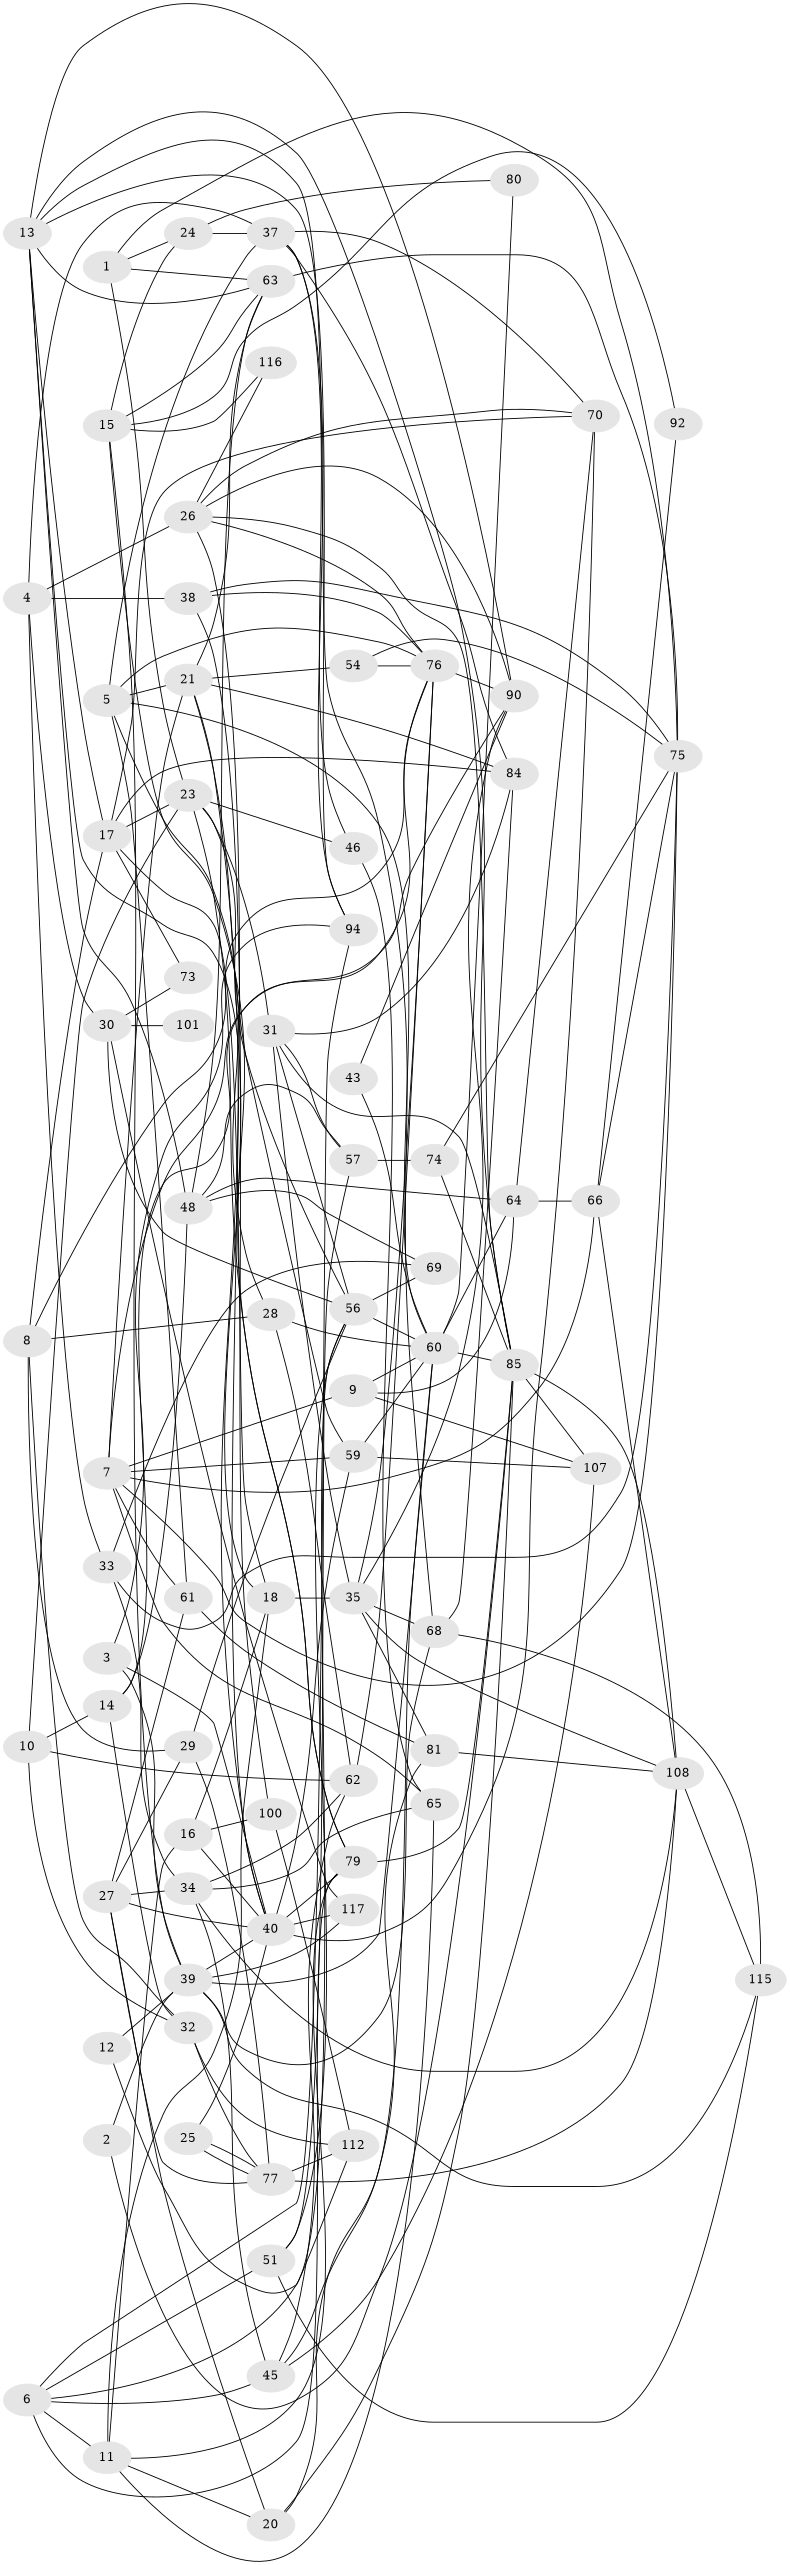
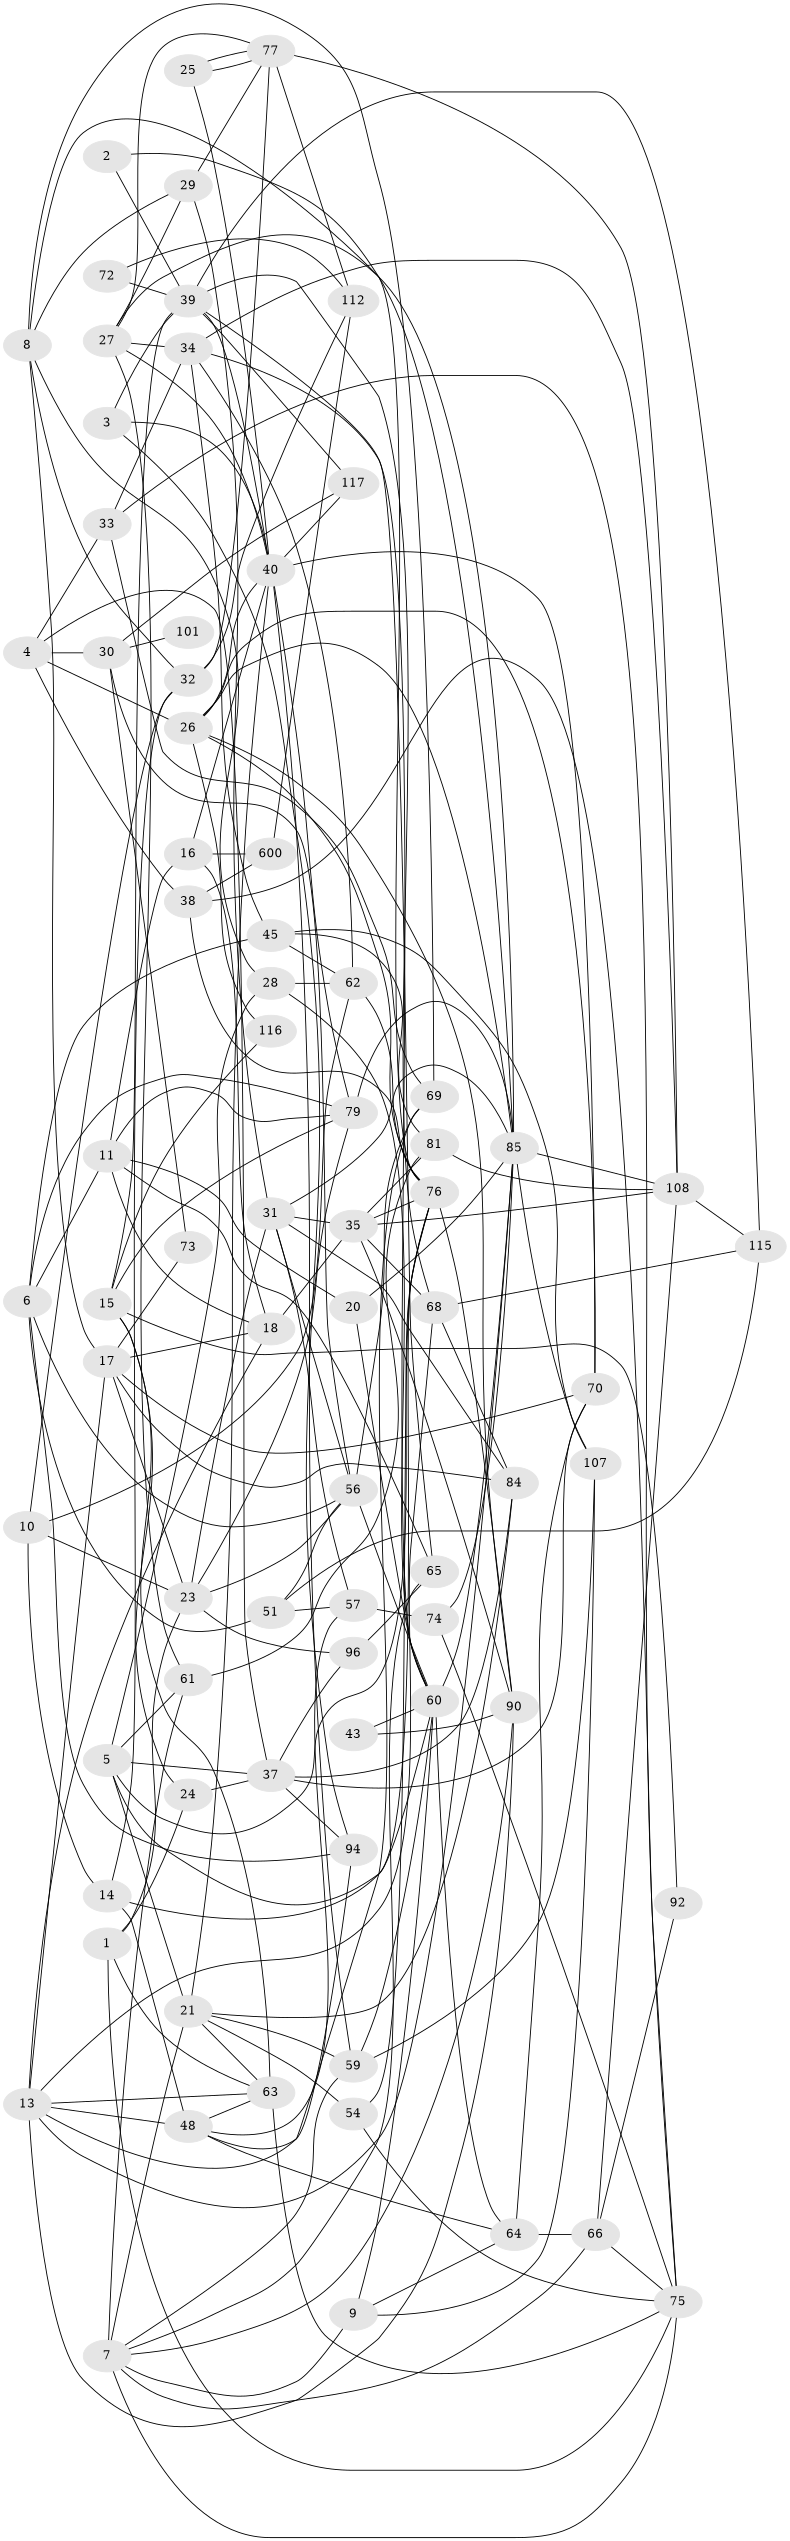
node "80": removed
edge "8" -- "69": added
node "46": label "46" -> "96"
edge "56" -- "29": now "31" -- "29"
node "100": label "100" -> "600"
node "12": label "12" -> "72"
edge "27" -- "20": now "27" -- "85"
